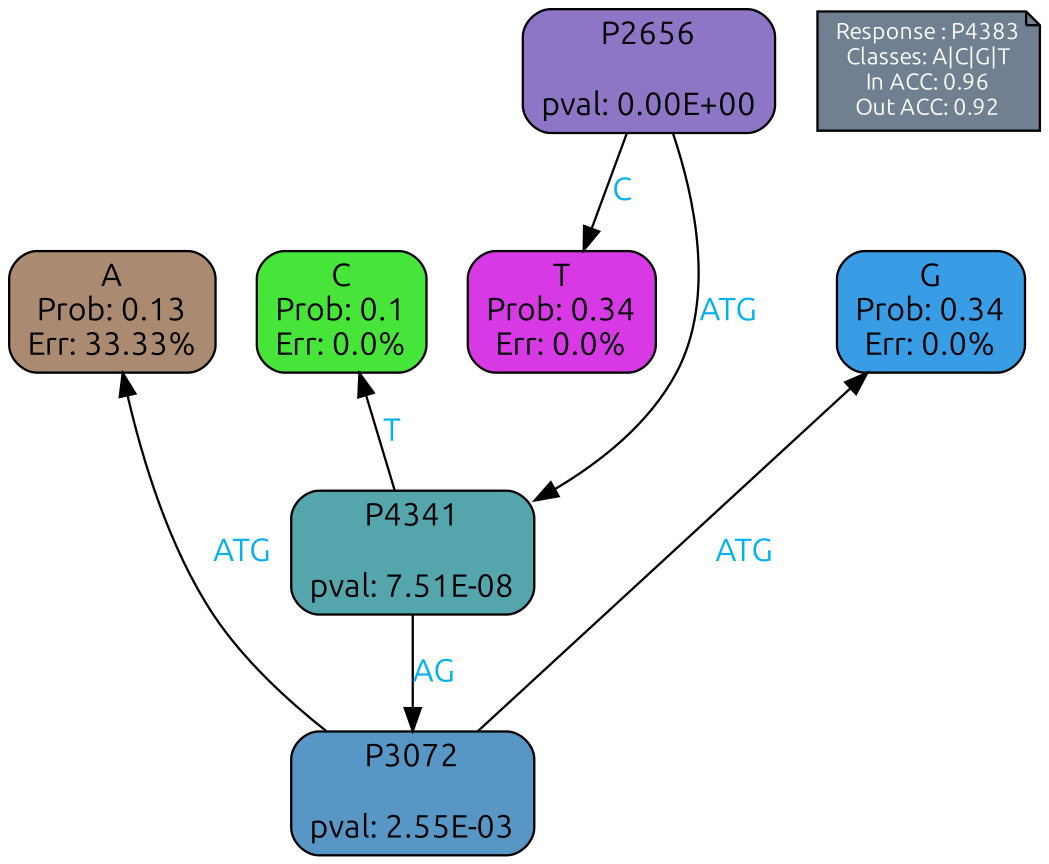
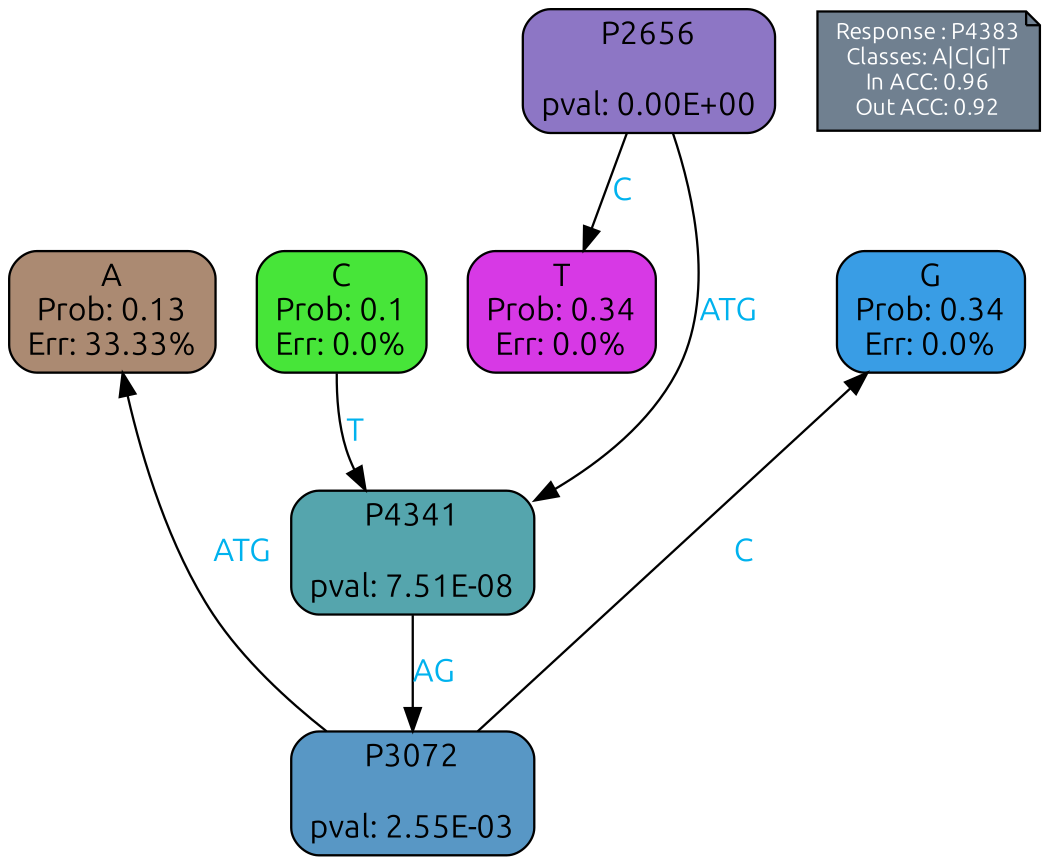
edge "P4341 pval: 7.51E-08" -> "C Prob: 0.1 Err: 0.0%": reversed
edge "P3072 pval: 2.55E-03" -> "G Prob: 0.34 Err: 0.0%": label "ATG" -> "C"
